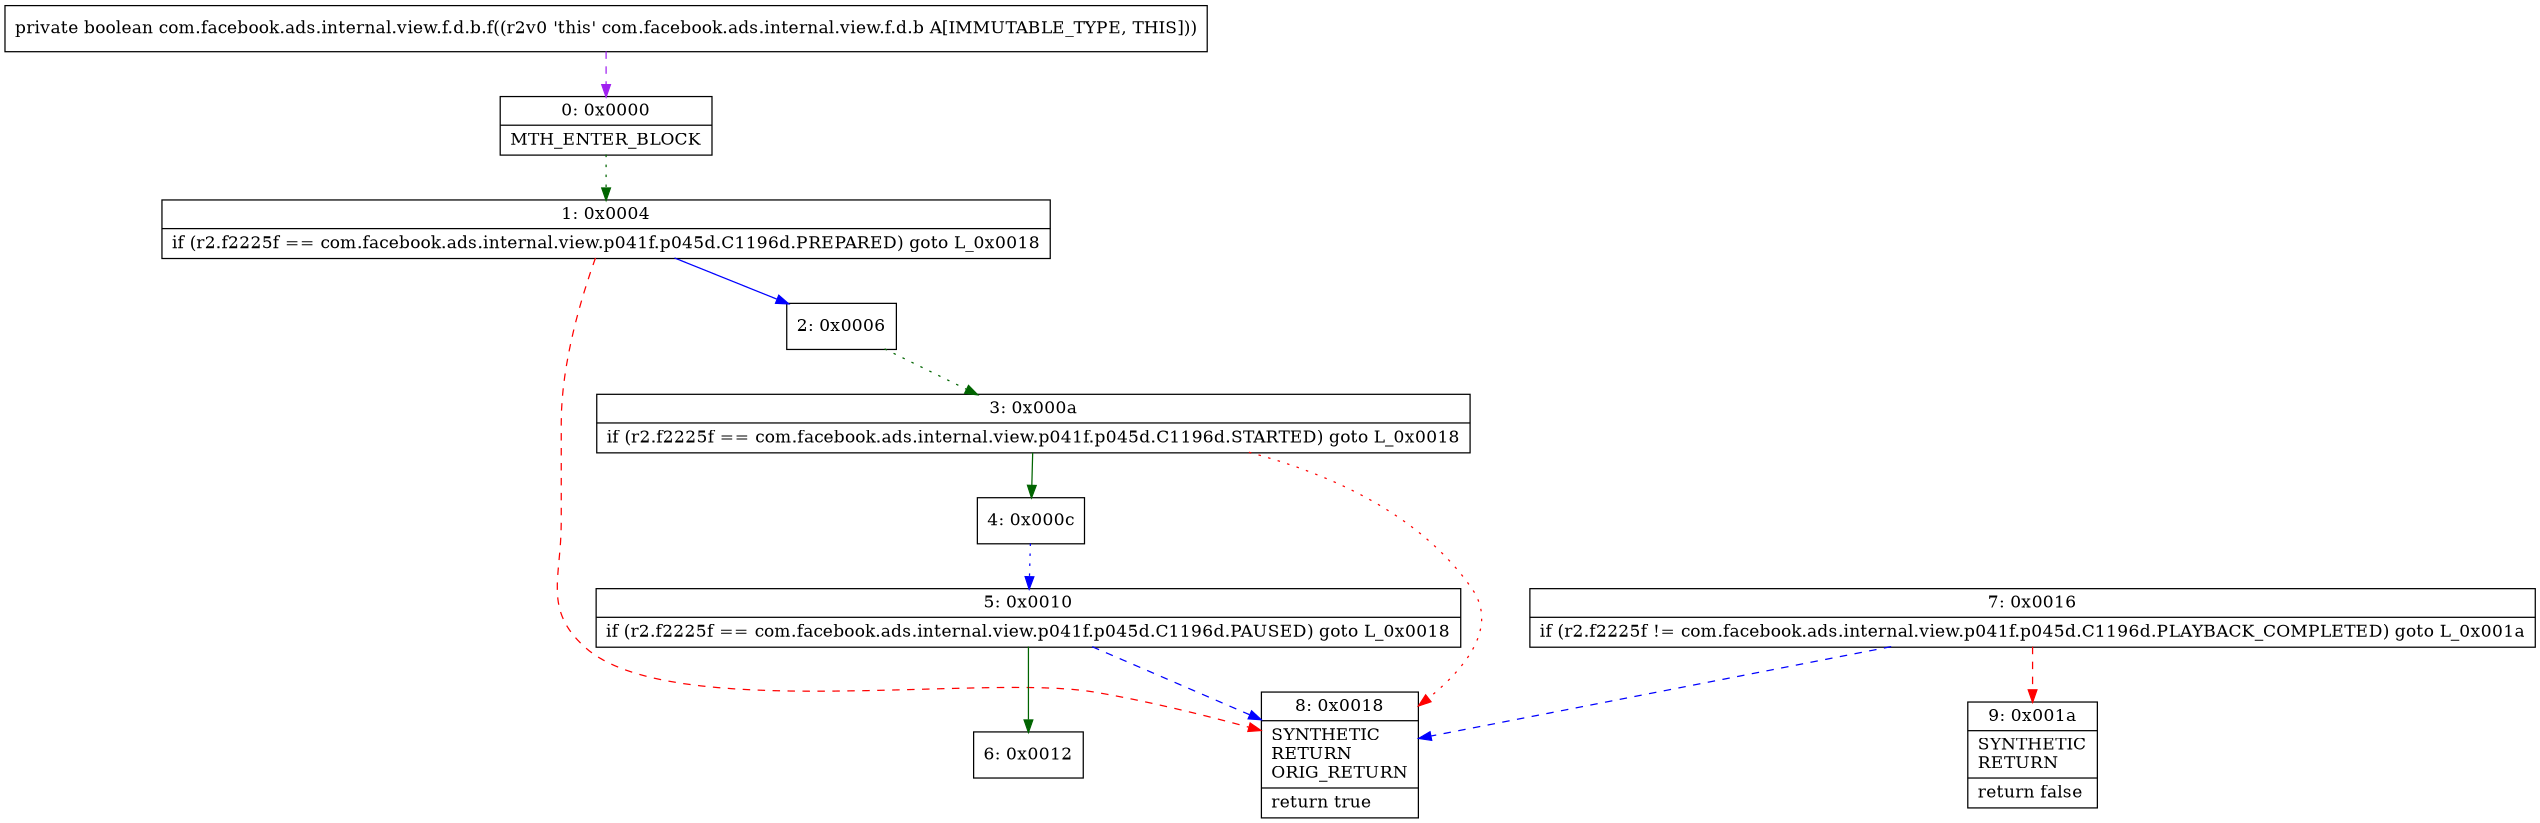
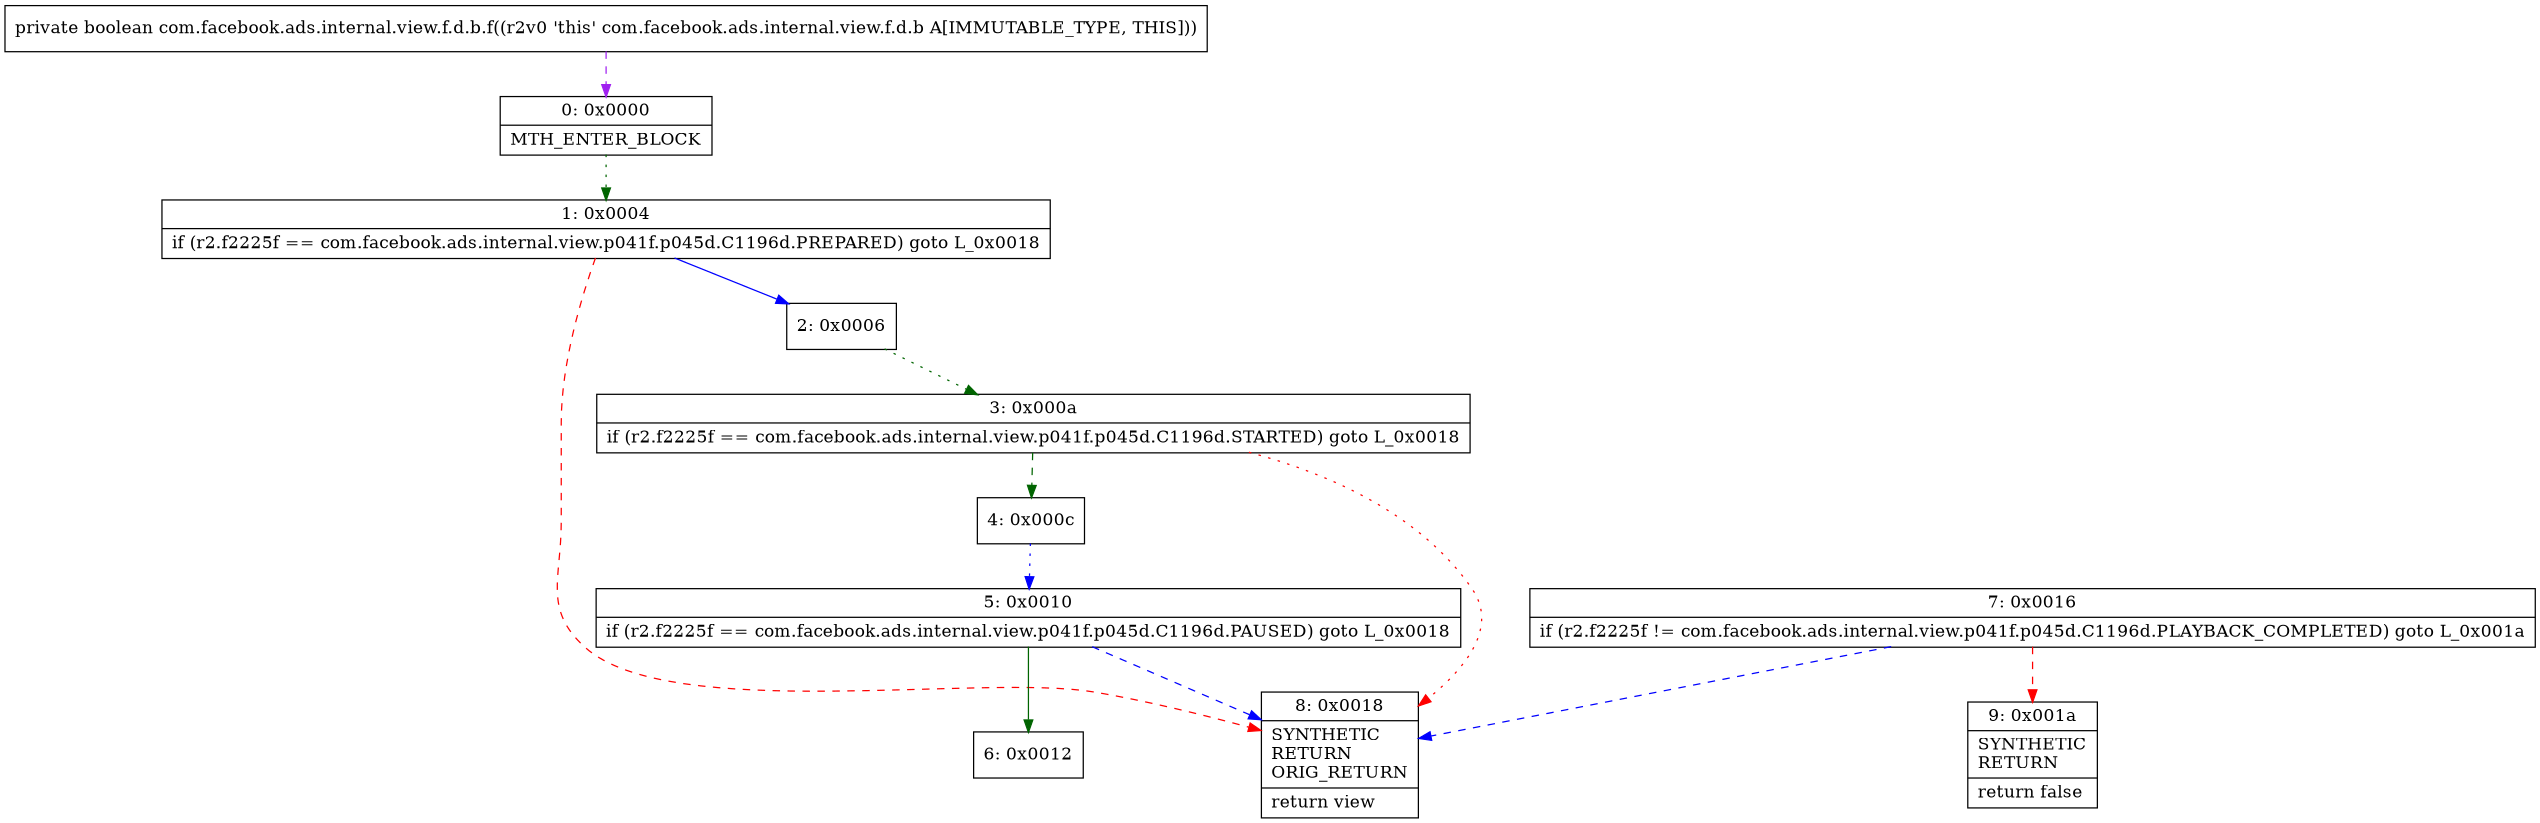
edge "3: 0x000a" -> "4: 0x000c": style solid -> dashed
node "8: 0x0018": text "return true" -> "return view"
